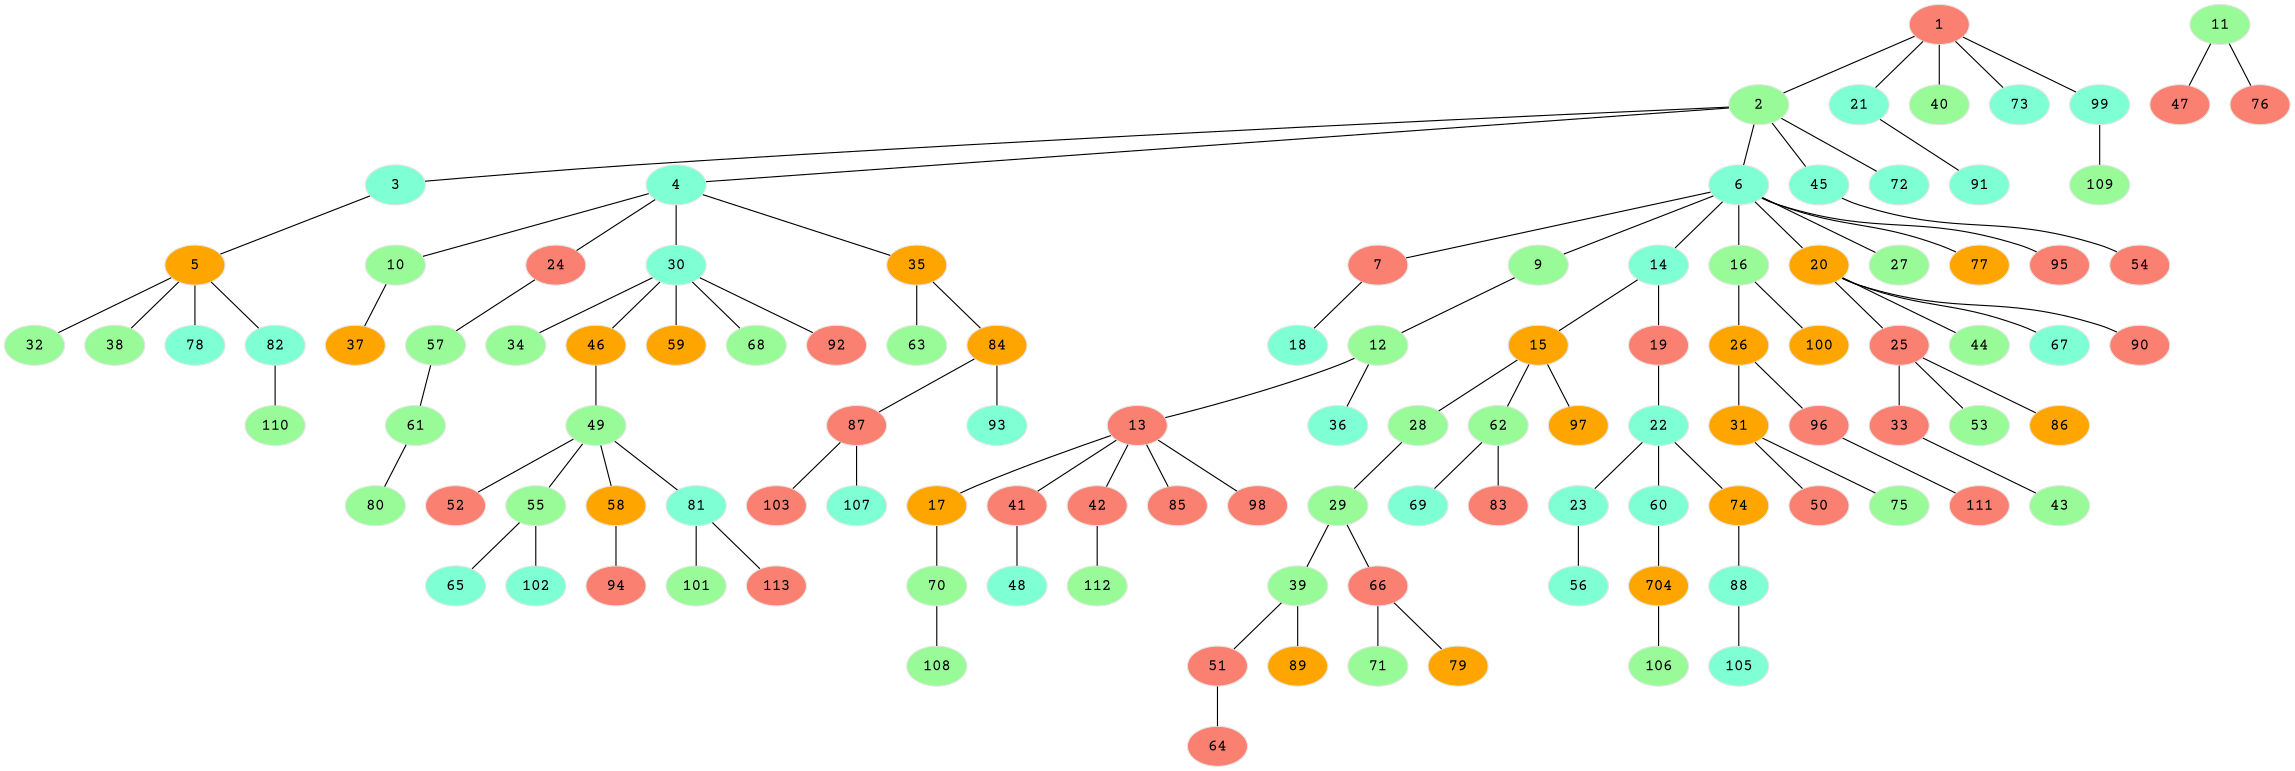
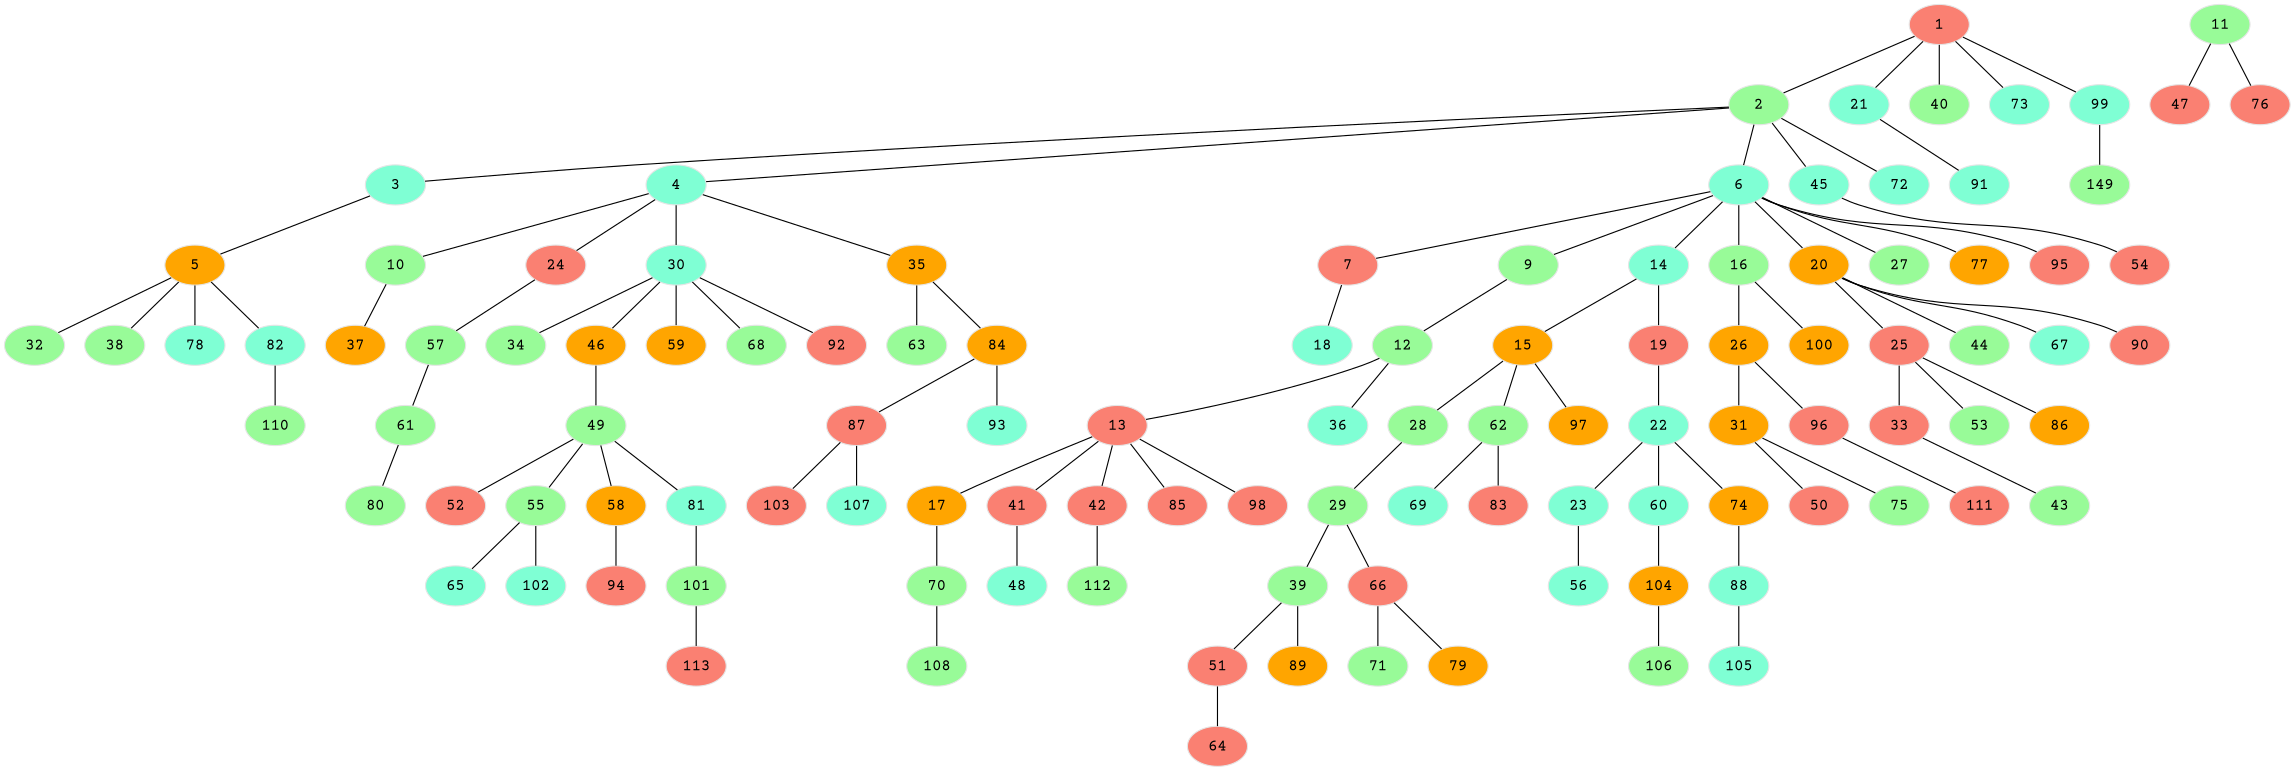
node "109": label "109" -> "149"
edge "81" -- "113": now "101" -- "113"
node "704": label "704" -> "104"
